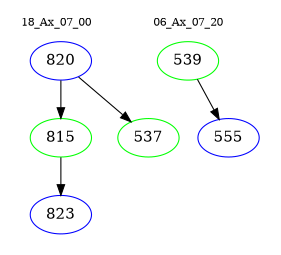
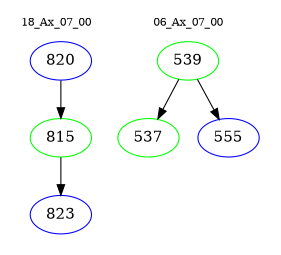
cluster "06_Ax_07_20": label "06_Ax_07_20" -> "06_Ax_07_00"
edge "820" -> "537": now "539" -> "537"
